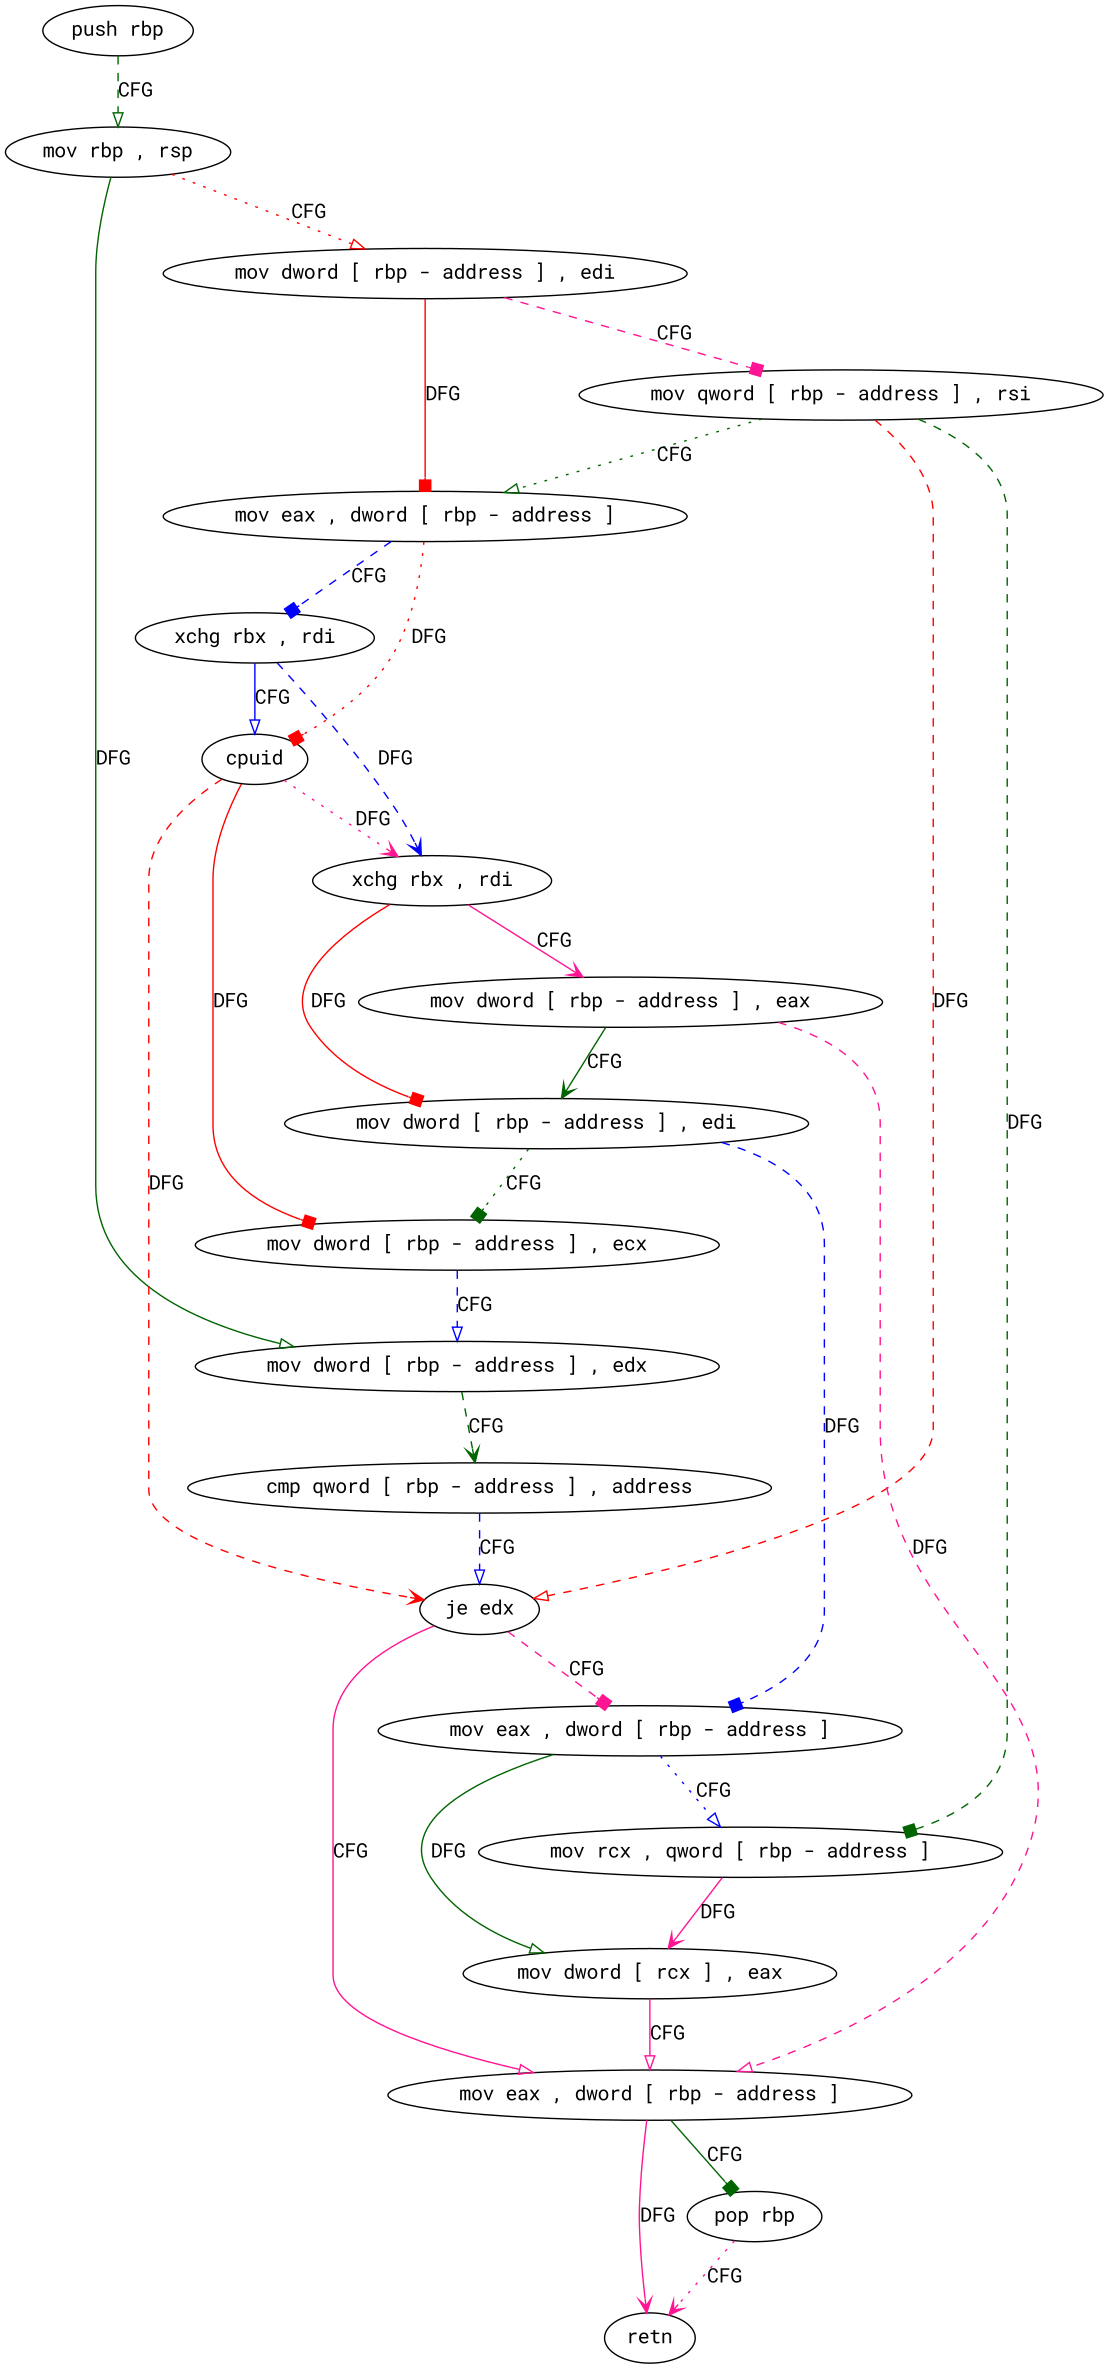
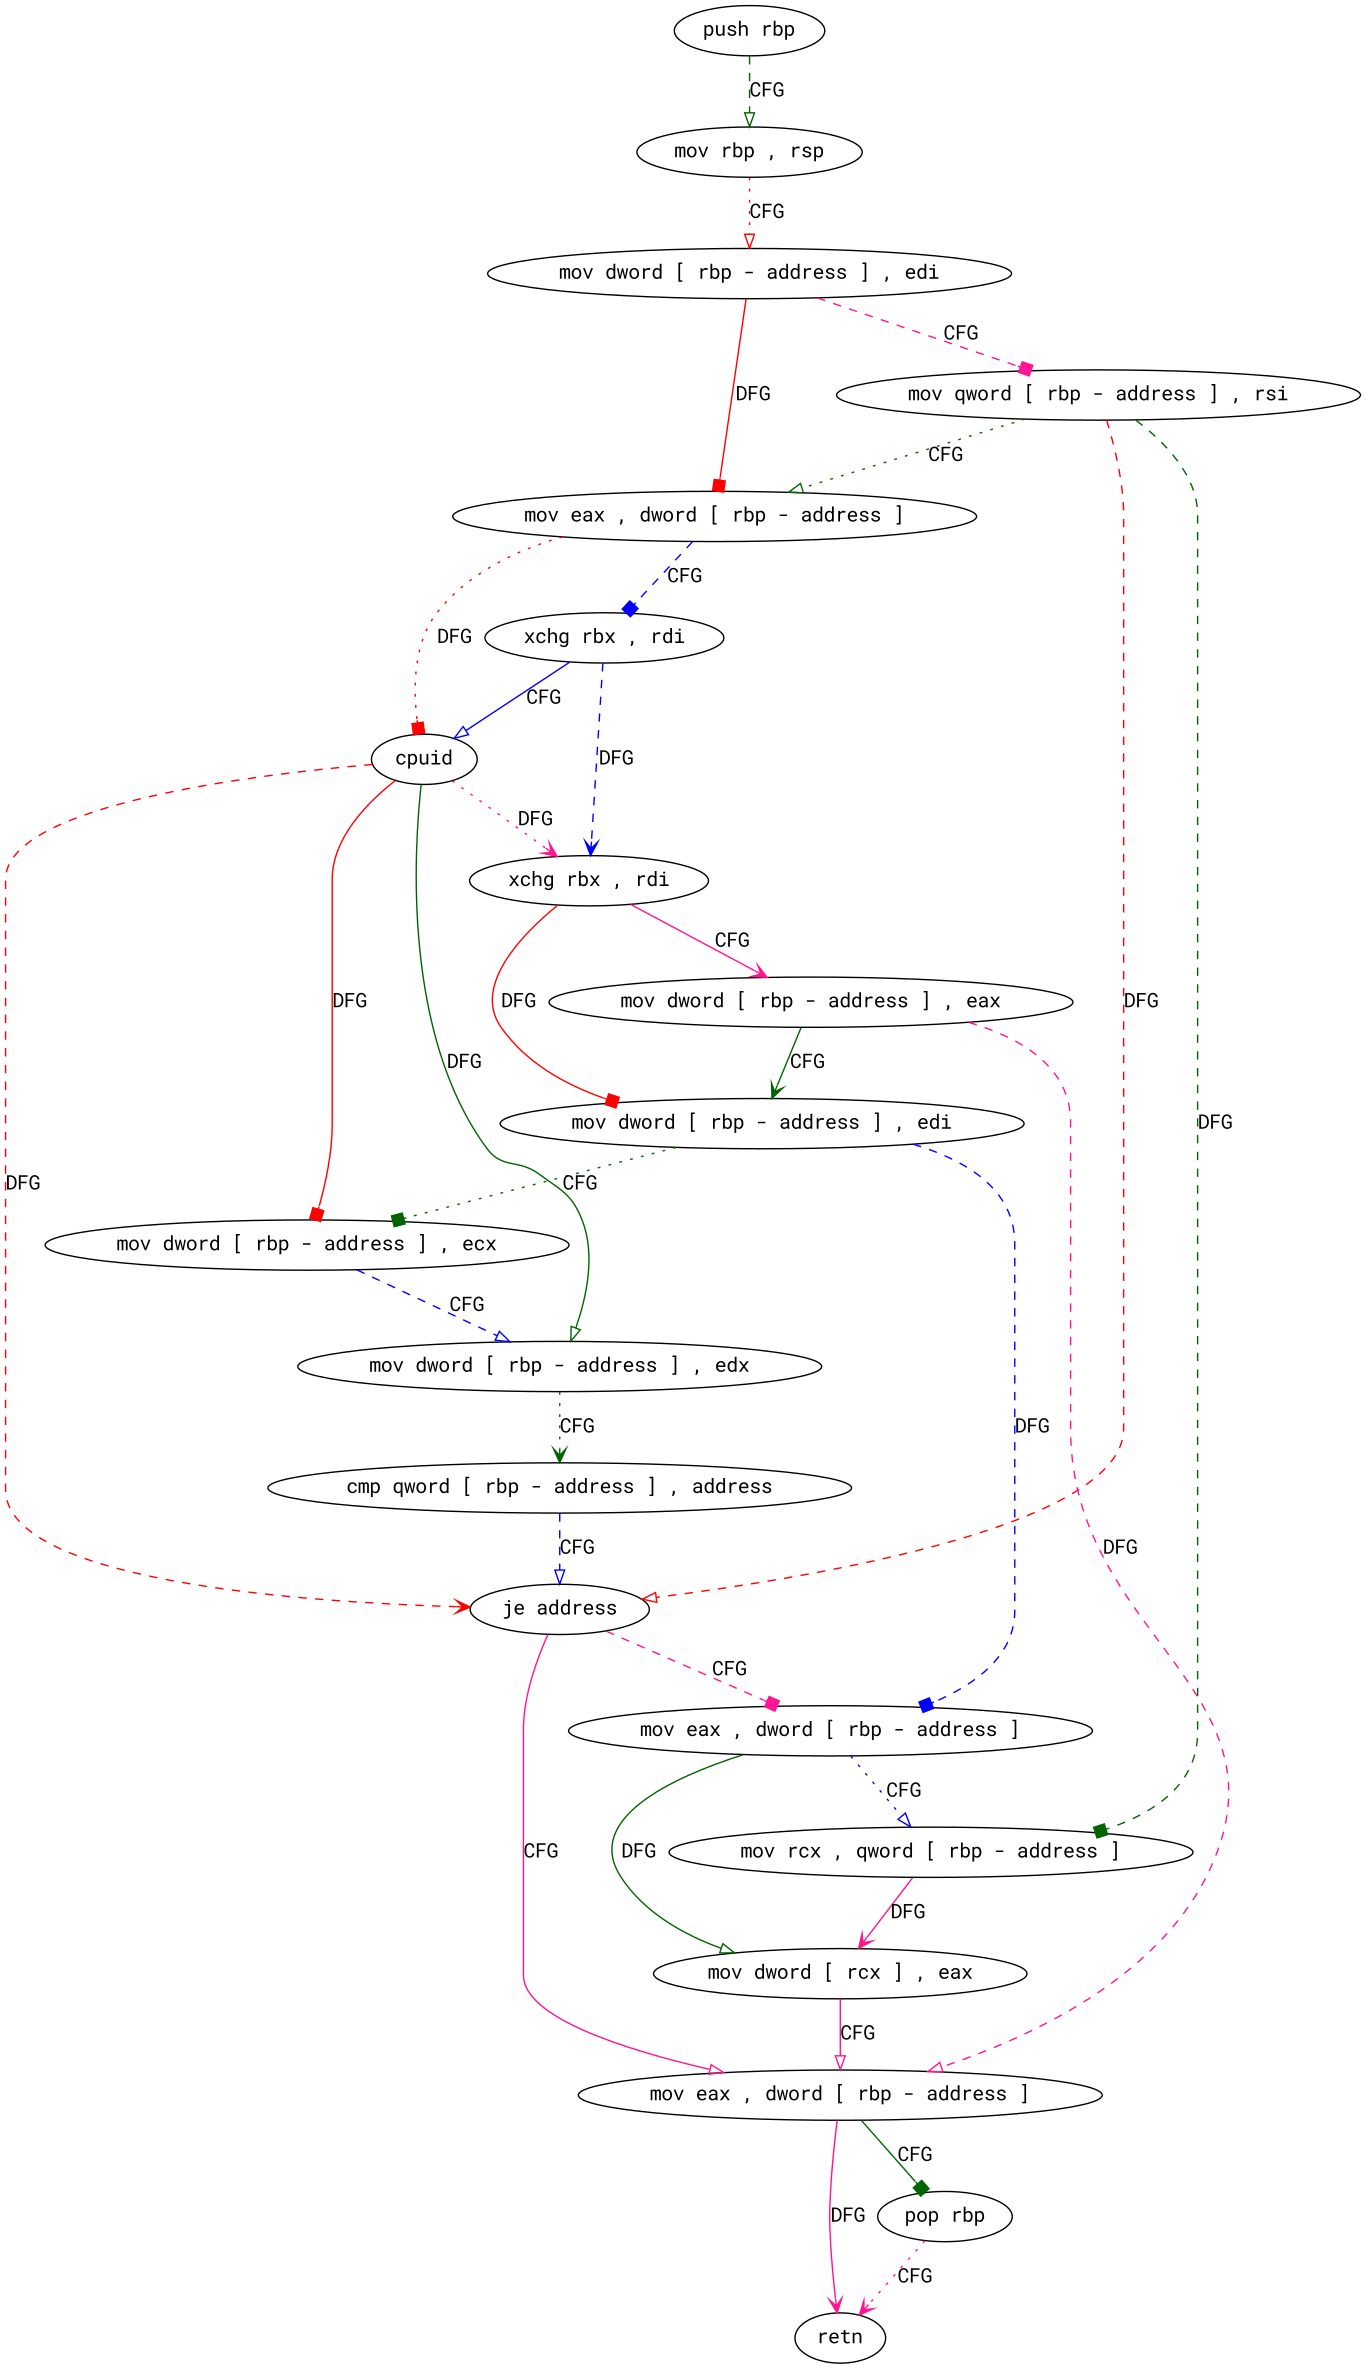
edge "mov rbp , rsp" -> "mov dword [ rbp - address ] , edx": now "cpuid" -> "mov dword [ rbp - address ] , edx"
edge "mov dword [ rbp - address ] , edx" -> "cmp qword [ rbp - address ] , address": style dashed -> dotted
node "je edx": label "je edx" -> "je address"
